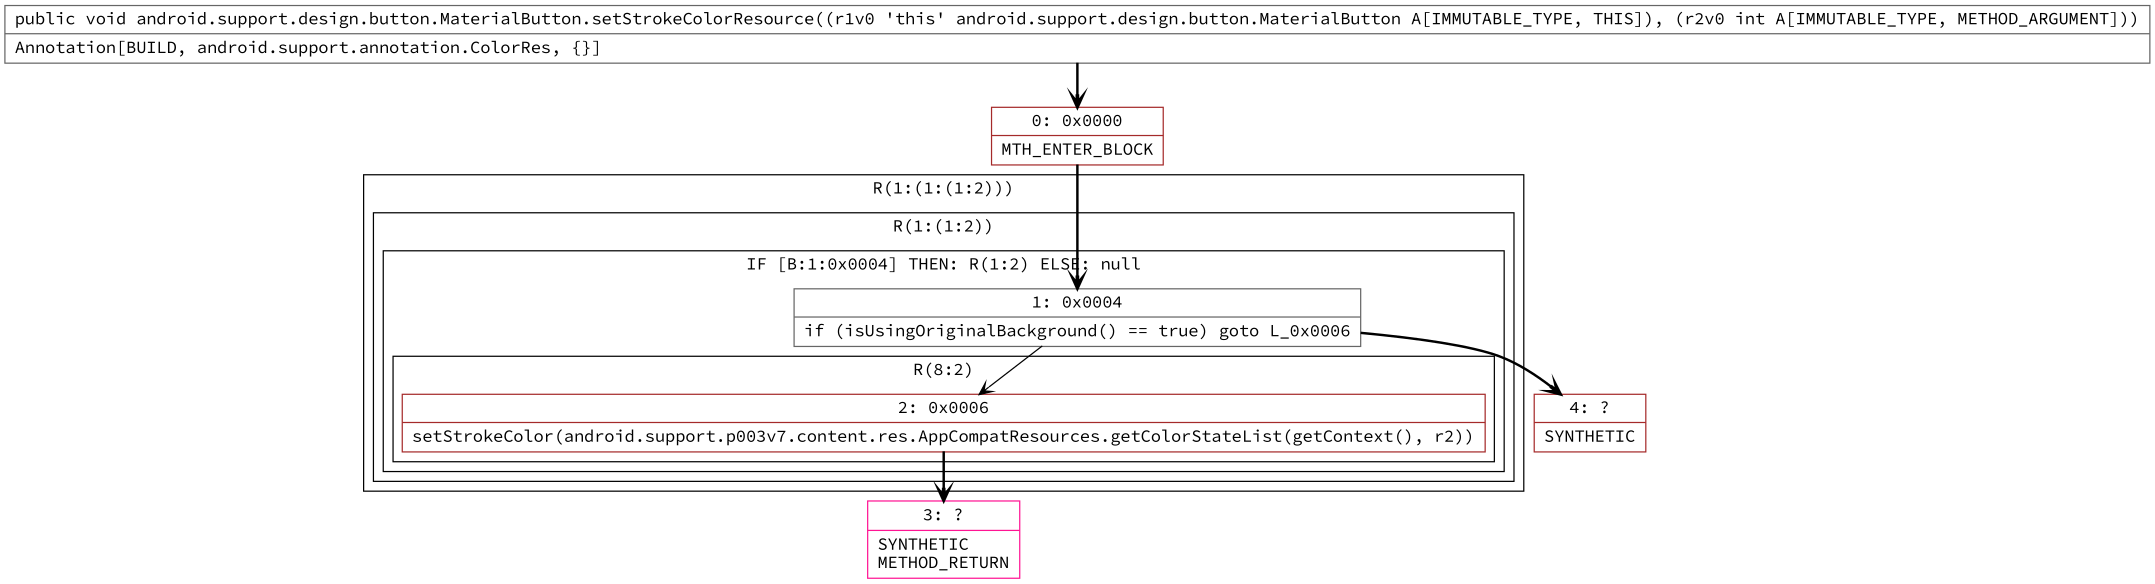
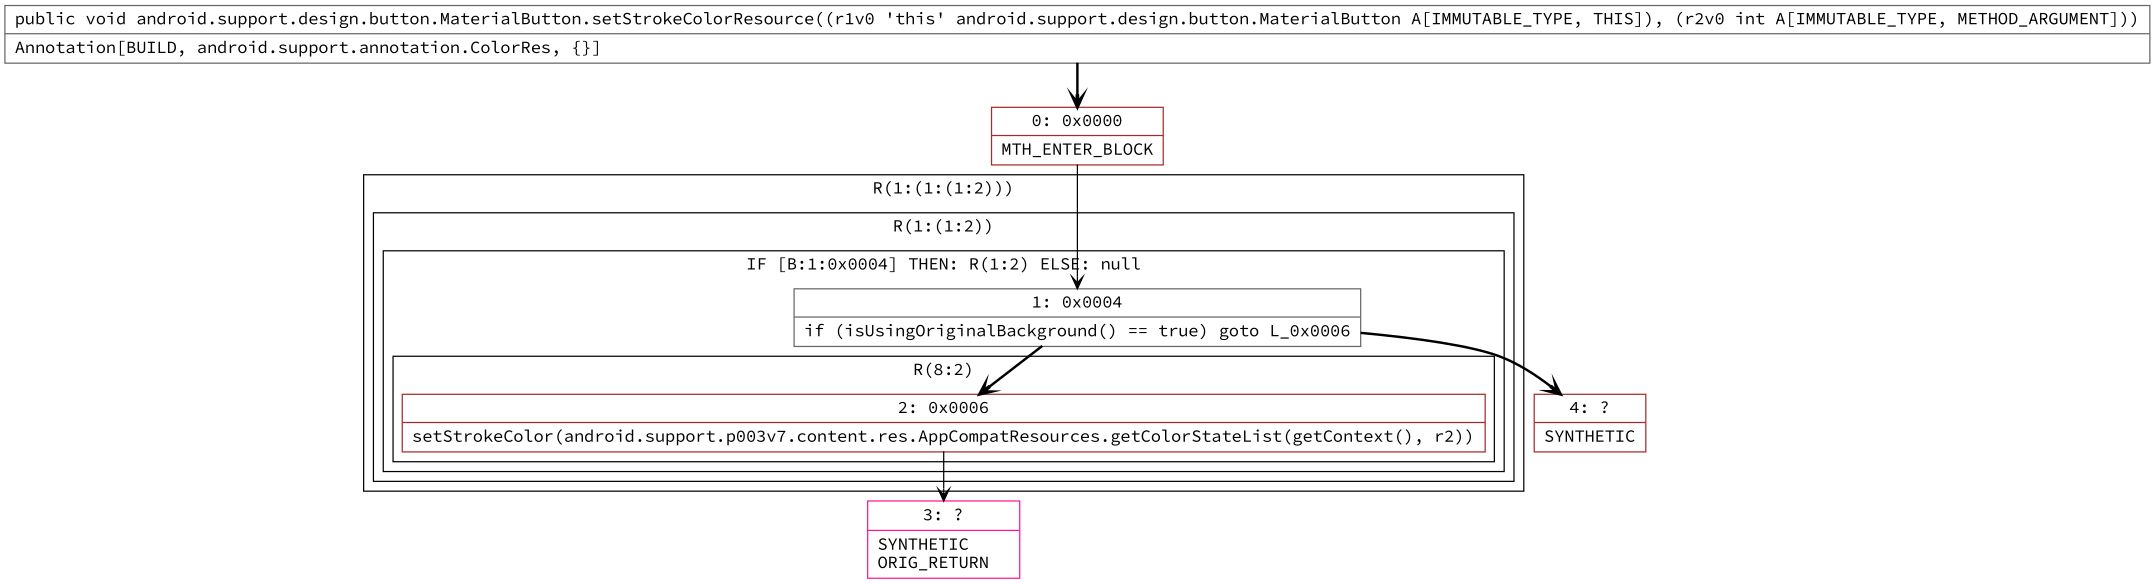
edge "0: 0x0000" -> "1: 0x0004": style bold -> solid
edge "1: 0x0004" -> "2: 0x0006": style solid -> bold
edge "2: 0x0006" -> "3: ?": style bold -> solid
node "3: ?": text "METHOD_RETURN" -> "ORIG_RETURN"
